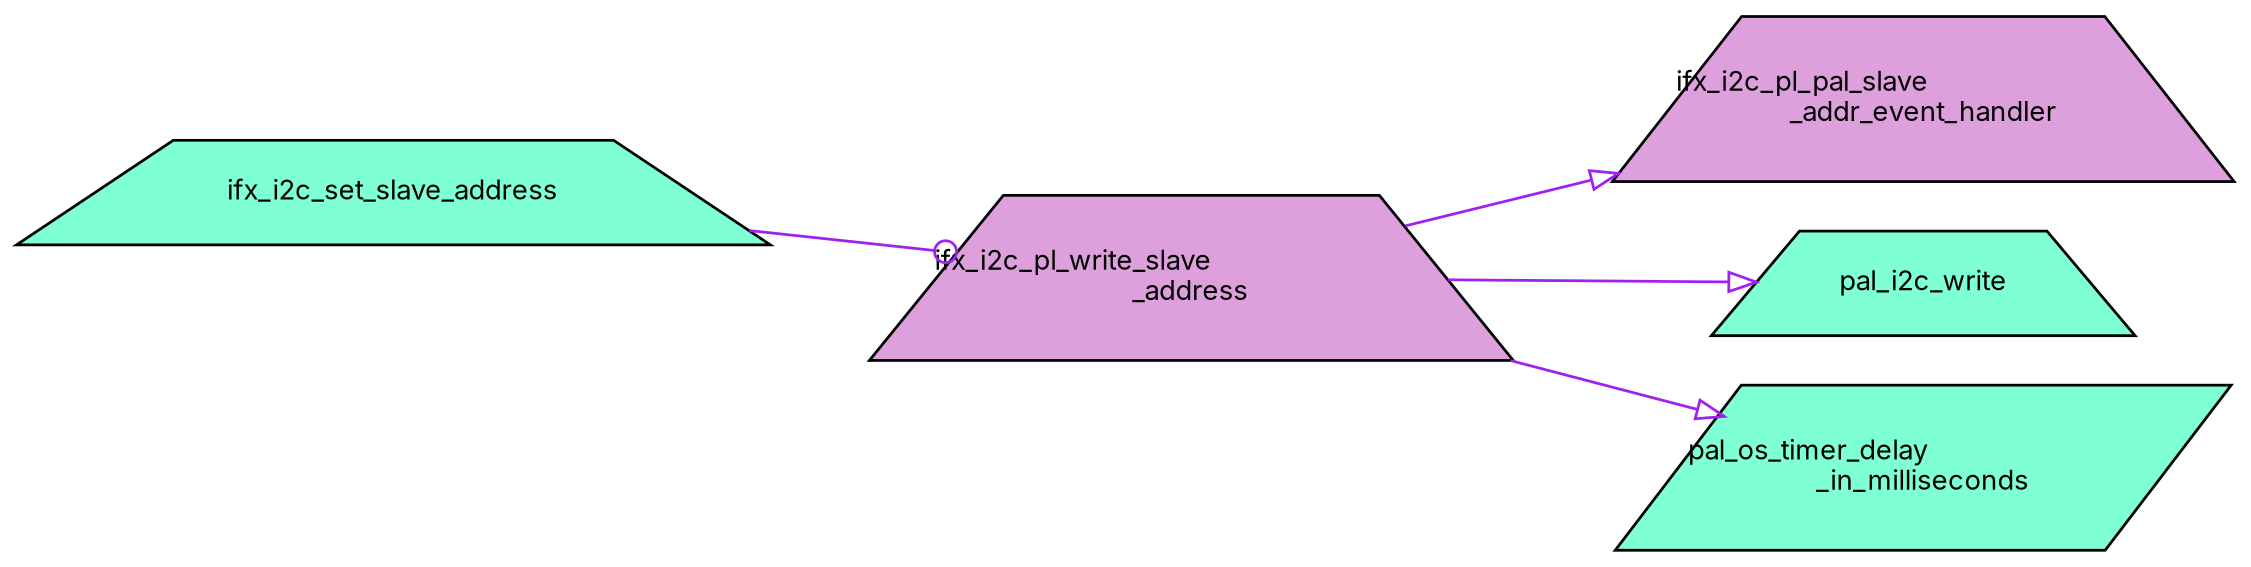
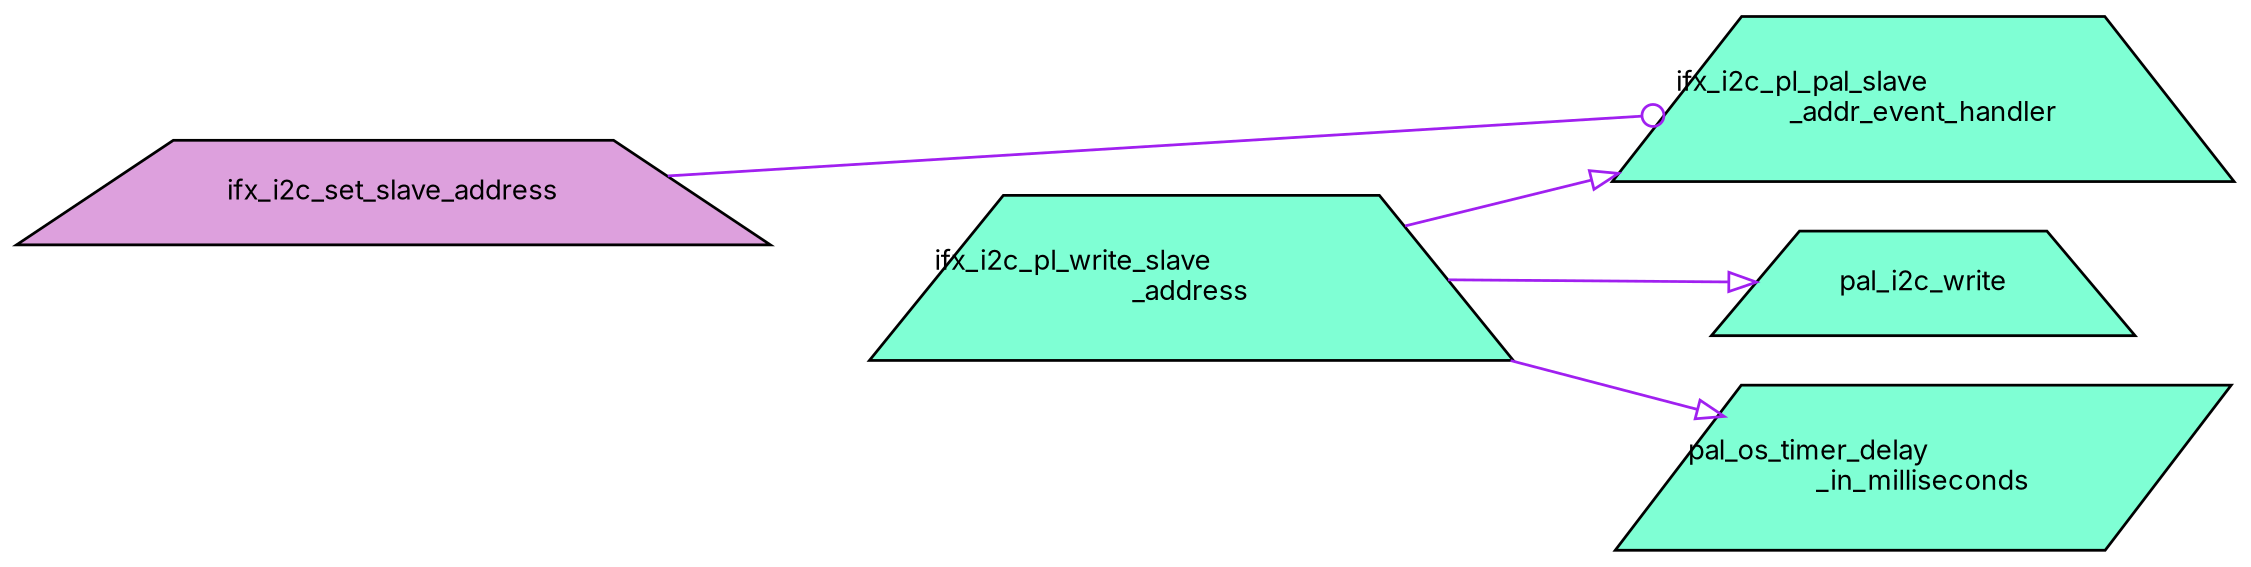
node "ifx_i2c_pl_pal_slave _addr_event_handler": fillcolor plum -> aquamarine
node "ifx_i2c_set_slave_address": fillcolor aquamarine -> plum
edge "ifx_i2c_set_slave_address" -> "ifx_i2c_pl_write_slave _address": now "ifx_i2c_set_slave_address" -> "ifx_i2c_pl_pal_slave _addr_event_handler"
node "ifx_i2c_pl_write_slave _address": fillcolor plum -> aquamarine
